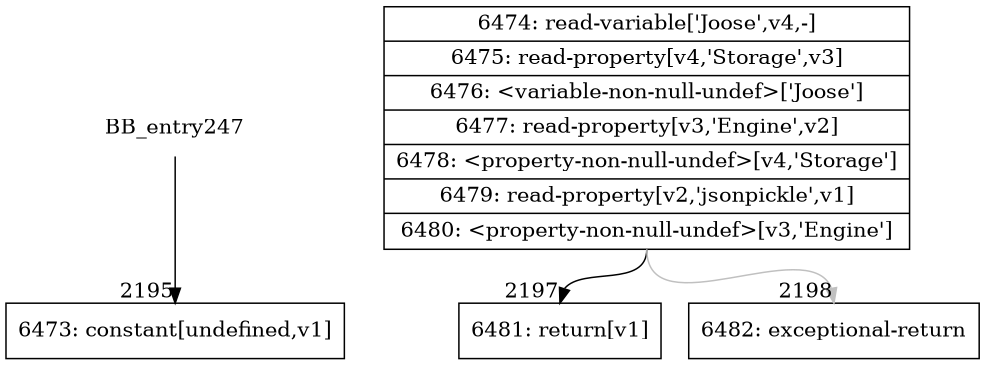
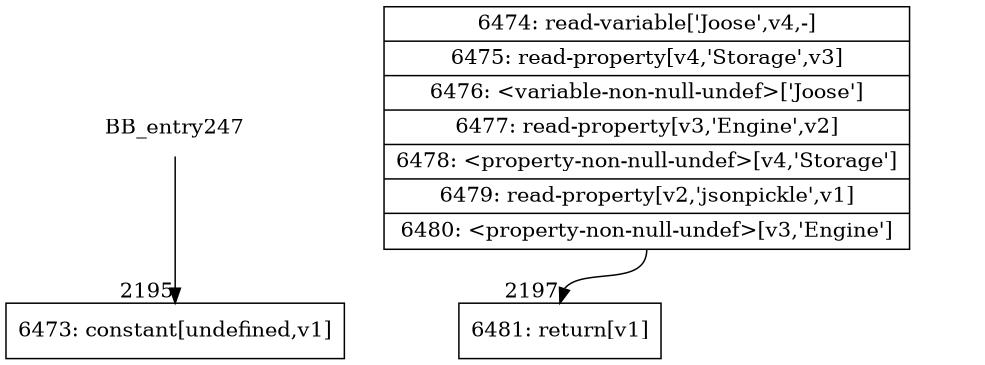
node "6482: exceptional-return": removed
